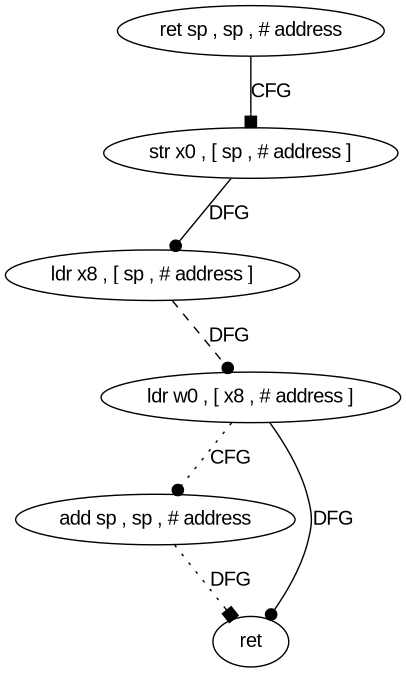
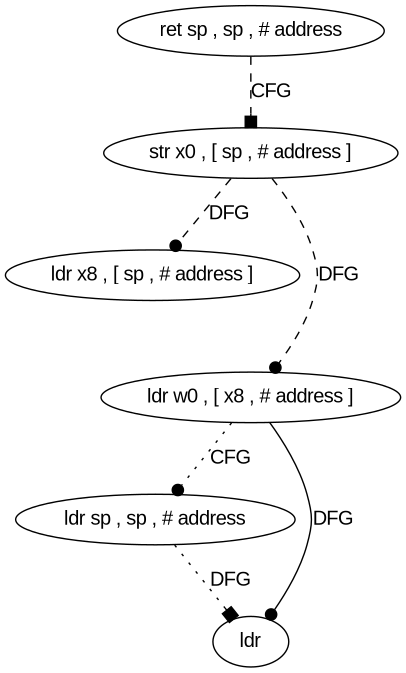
edge "ret sp , sp , # address" -> "str x0 , [ sp , # address ]": style solid -> dashed
edge "str x0 , [ sp , # address ]" -> "ldr x8 , [ sp , # address ]": style solid -> dashed
edge "ldr x8 , [ sp , # address ]" -> "ldr w0 , [ x8 , # address ]": now "str x0 , [ sp , # address ]" -> "ldr w0 , [ x8 , # address ]"
node "add sp , sp , # address": label "add sp , sp , # address" -> "ldr sp , sp , # address"
node "ret": label "ret" -> "ldr"
